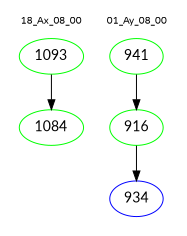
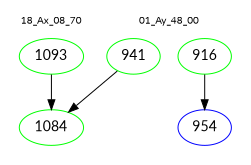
cluster "18_Ax_08_00": label "18_Ax_08_00" -> "18_Ax_08_70"
cluster "01_Ay_08_00": label "01_Ay_08_00" -> "01_Ay_48_00"
edge "941" -> "916": now "941" -> "1084"
node "934": label "934" -> "954"
